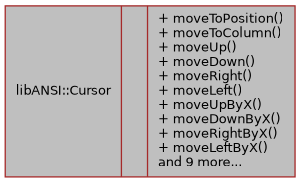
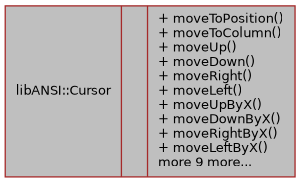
node "libANSI::Cursor": text "and 9 more..." -> "more 9 more..."
